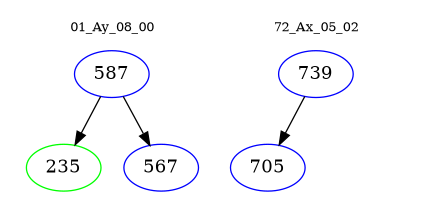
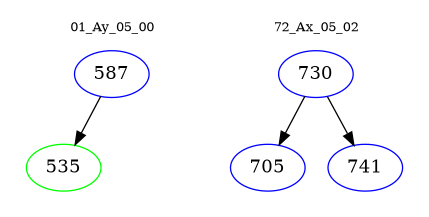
cluster "01_Ay_08_00": label "01_Ay_08_00" -> "01_Ay_05_00"
node "739": label "739" -> "730"
node "235": label "235" -> "535"
node "567": removed
node "741": added
